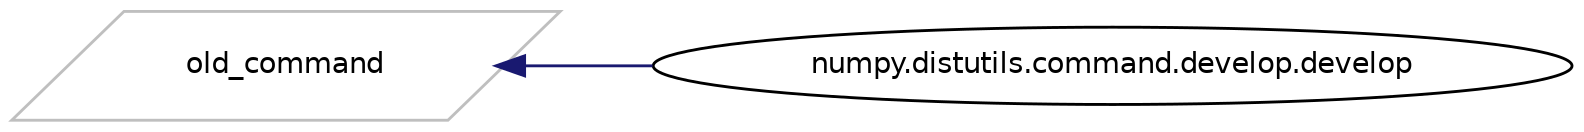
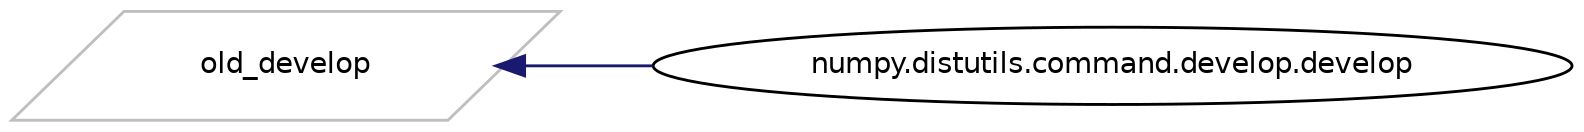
node "old_command": label "old_command" -> "old_develop"
